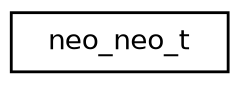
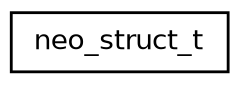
node "neo_neo_t": label "neo_neo_t" -> "neo_struct_t"
